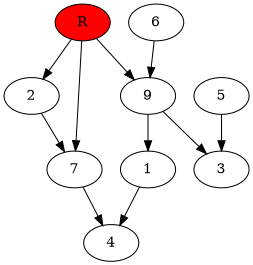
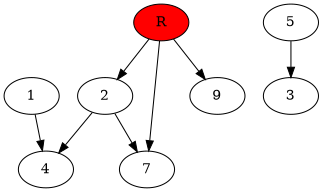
node "6": removed
edge "9" -> "1": removed
edge "9" -> "3": removed
edge "7" -> "4": now "2" -> "4"
